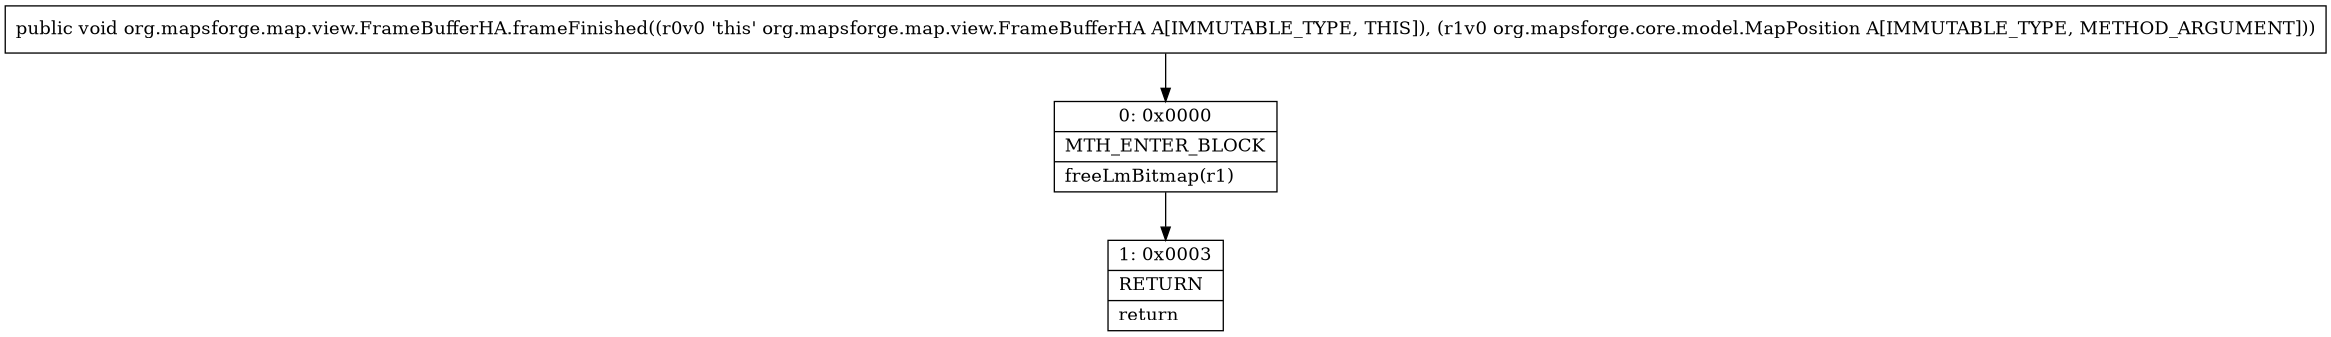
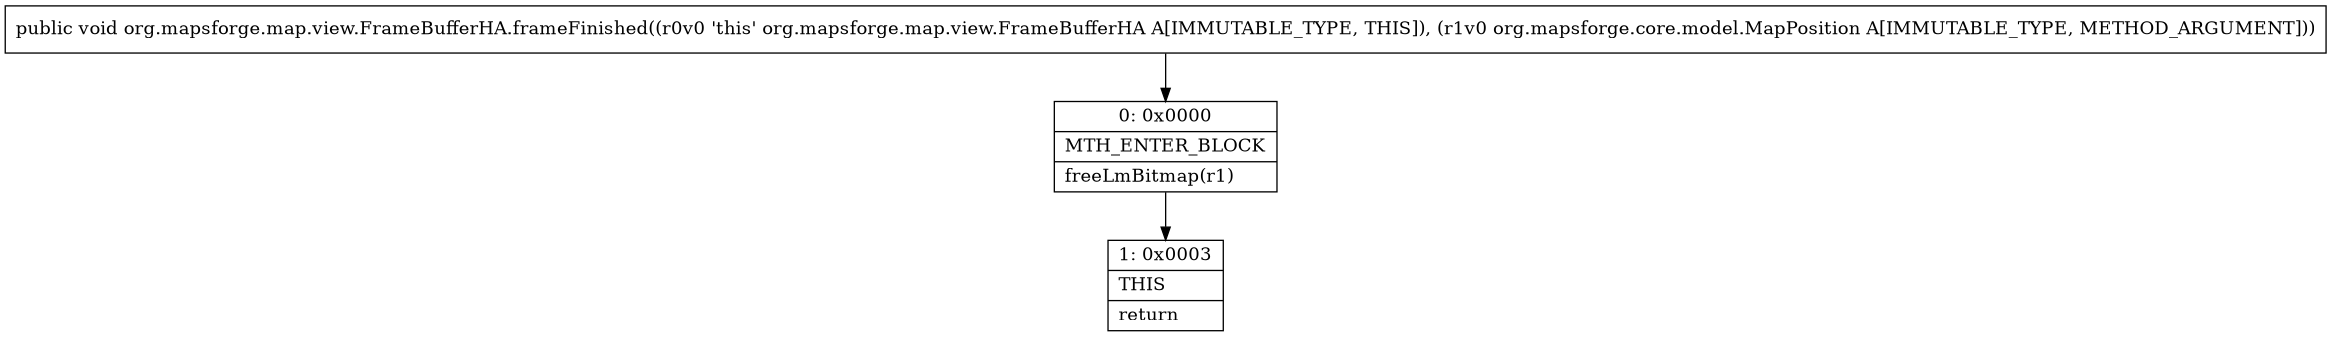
node "1: 0x0003": text "RETURN" -> "THIS"
